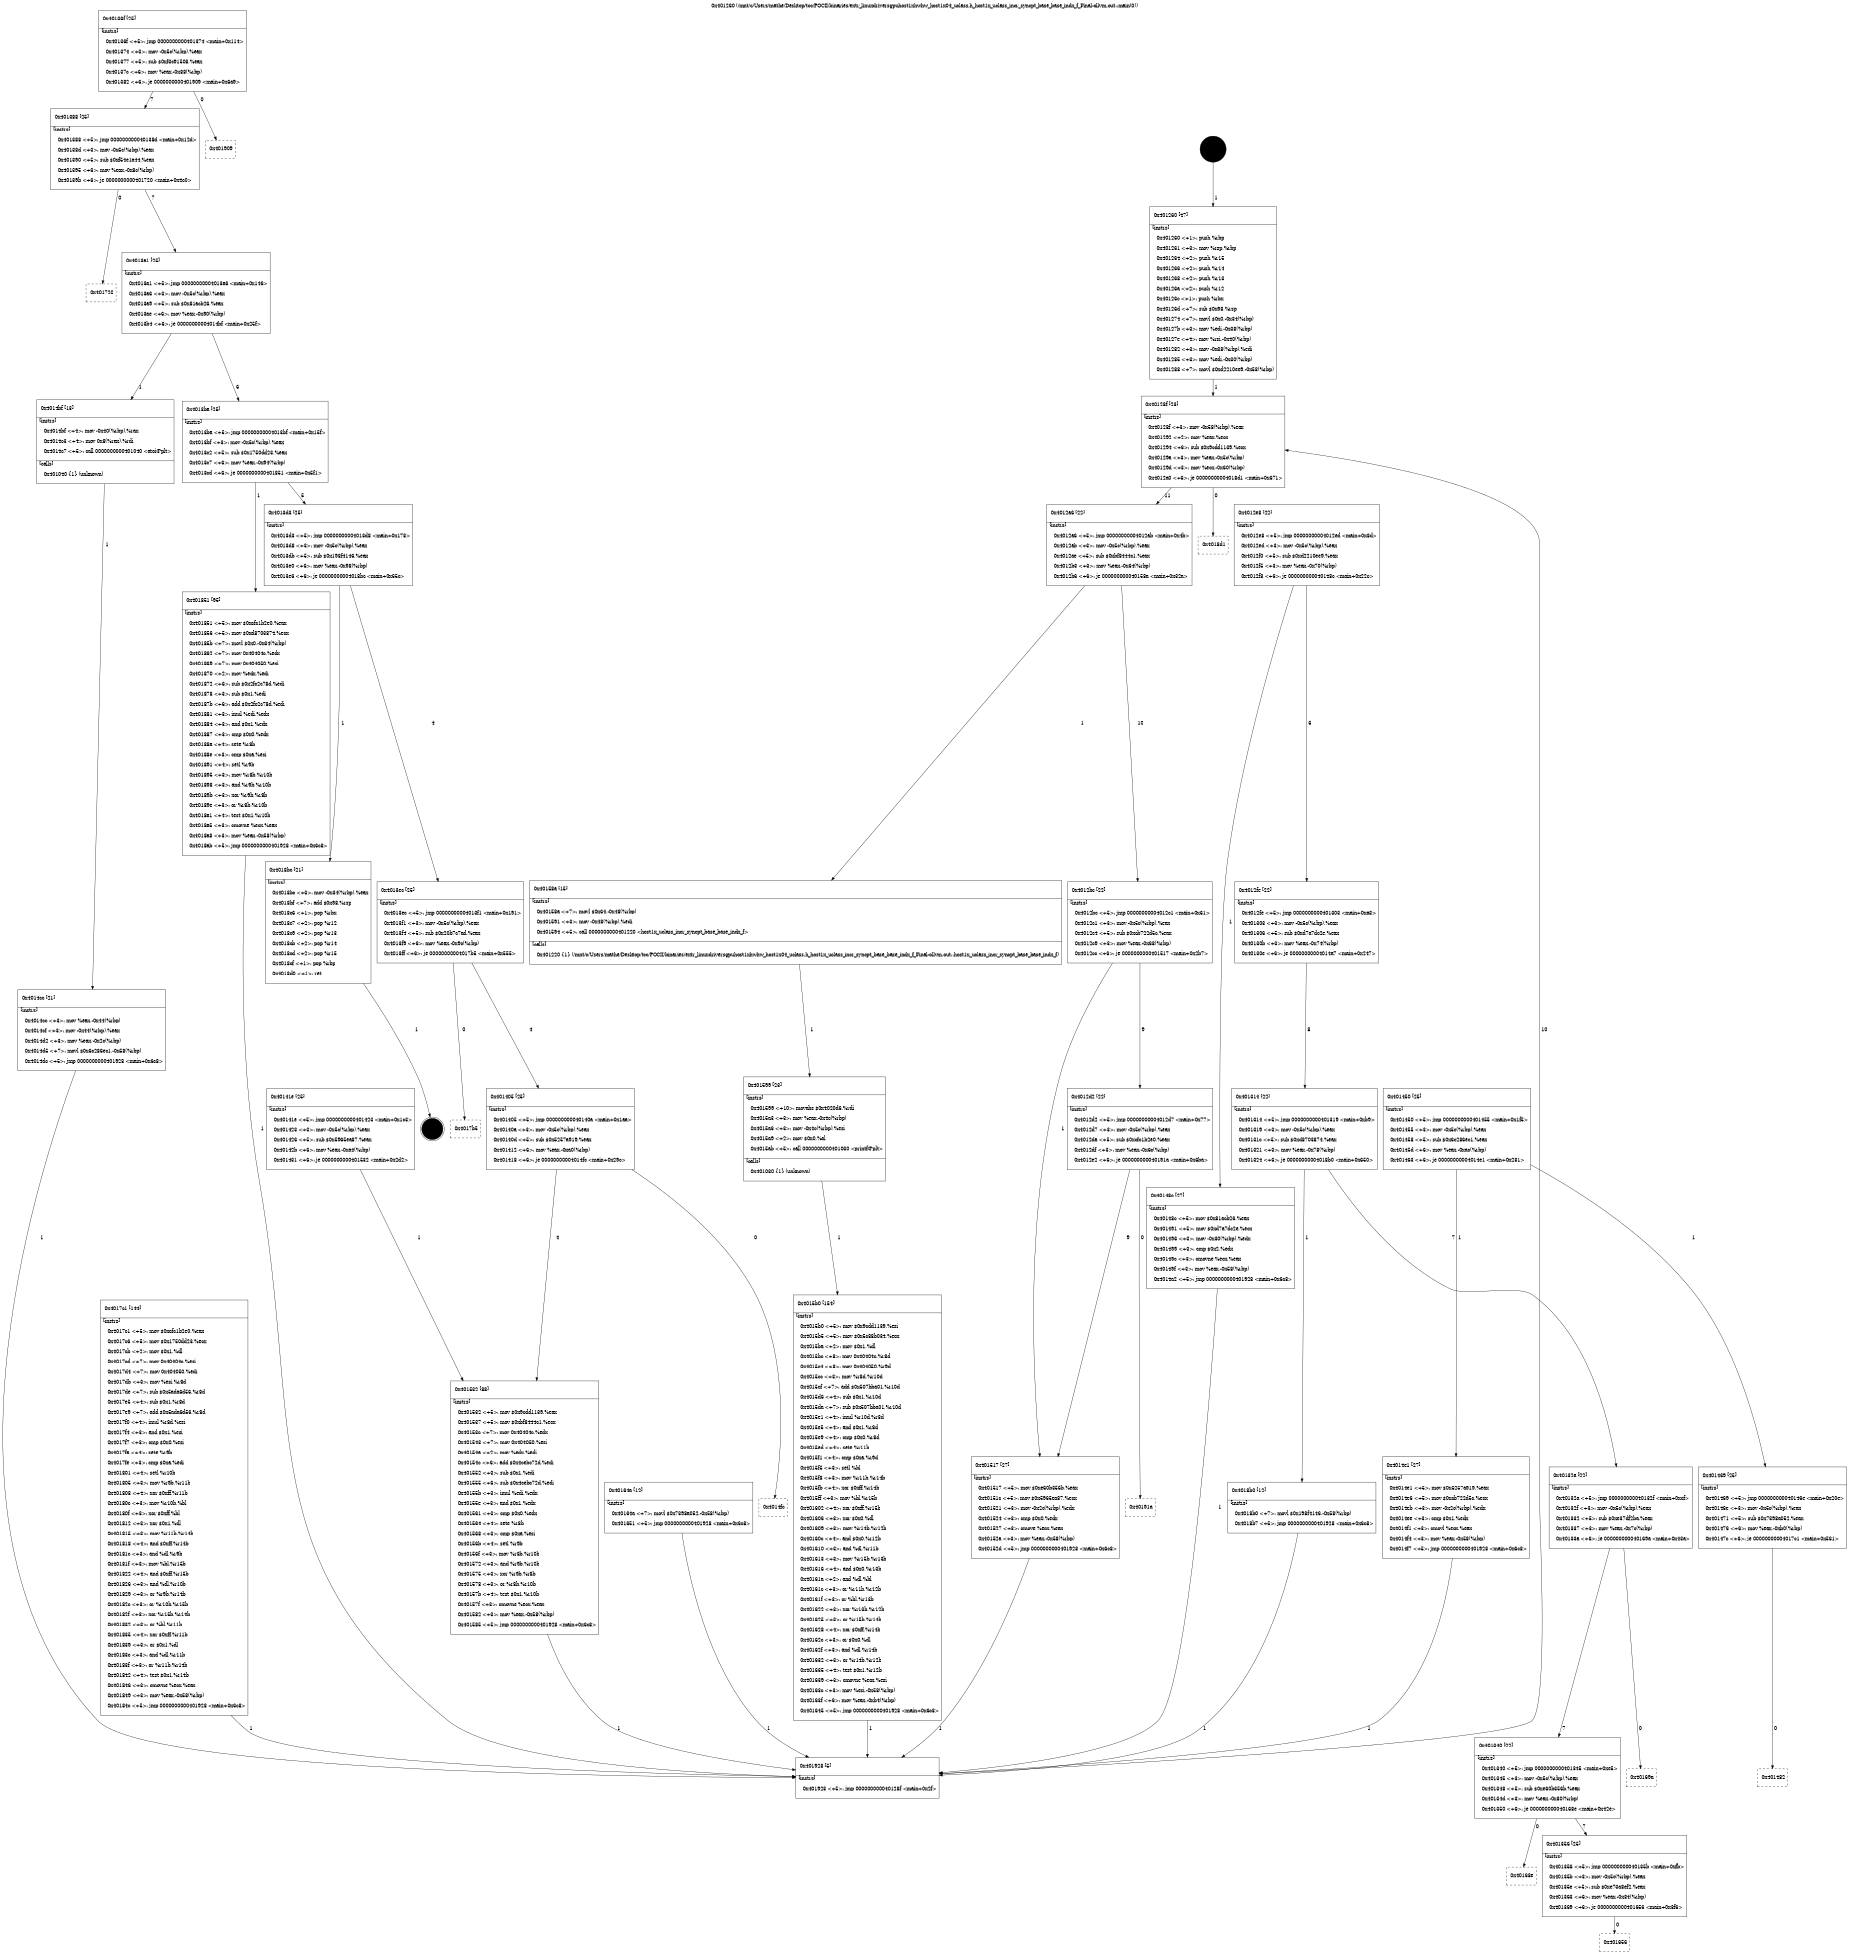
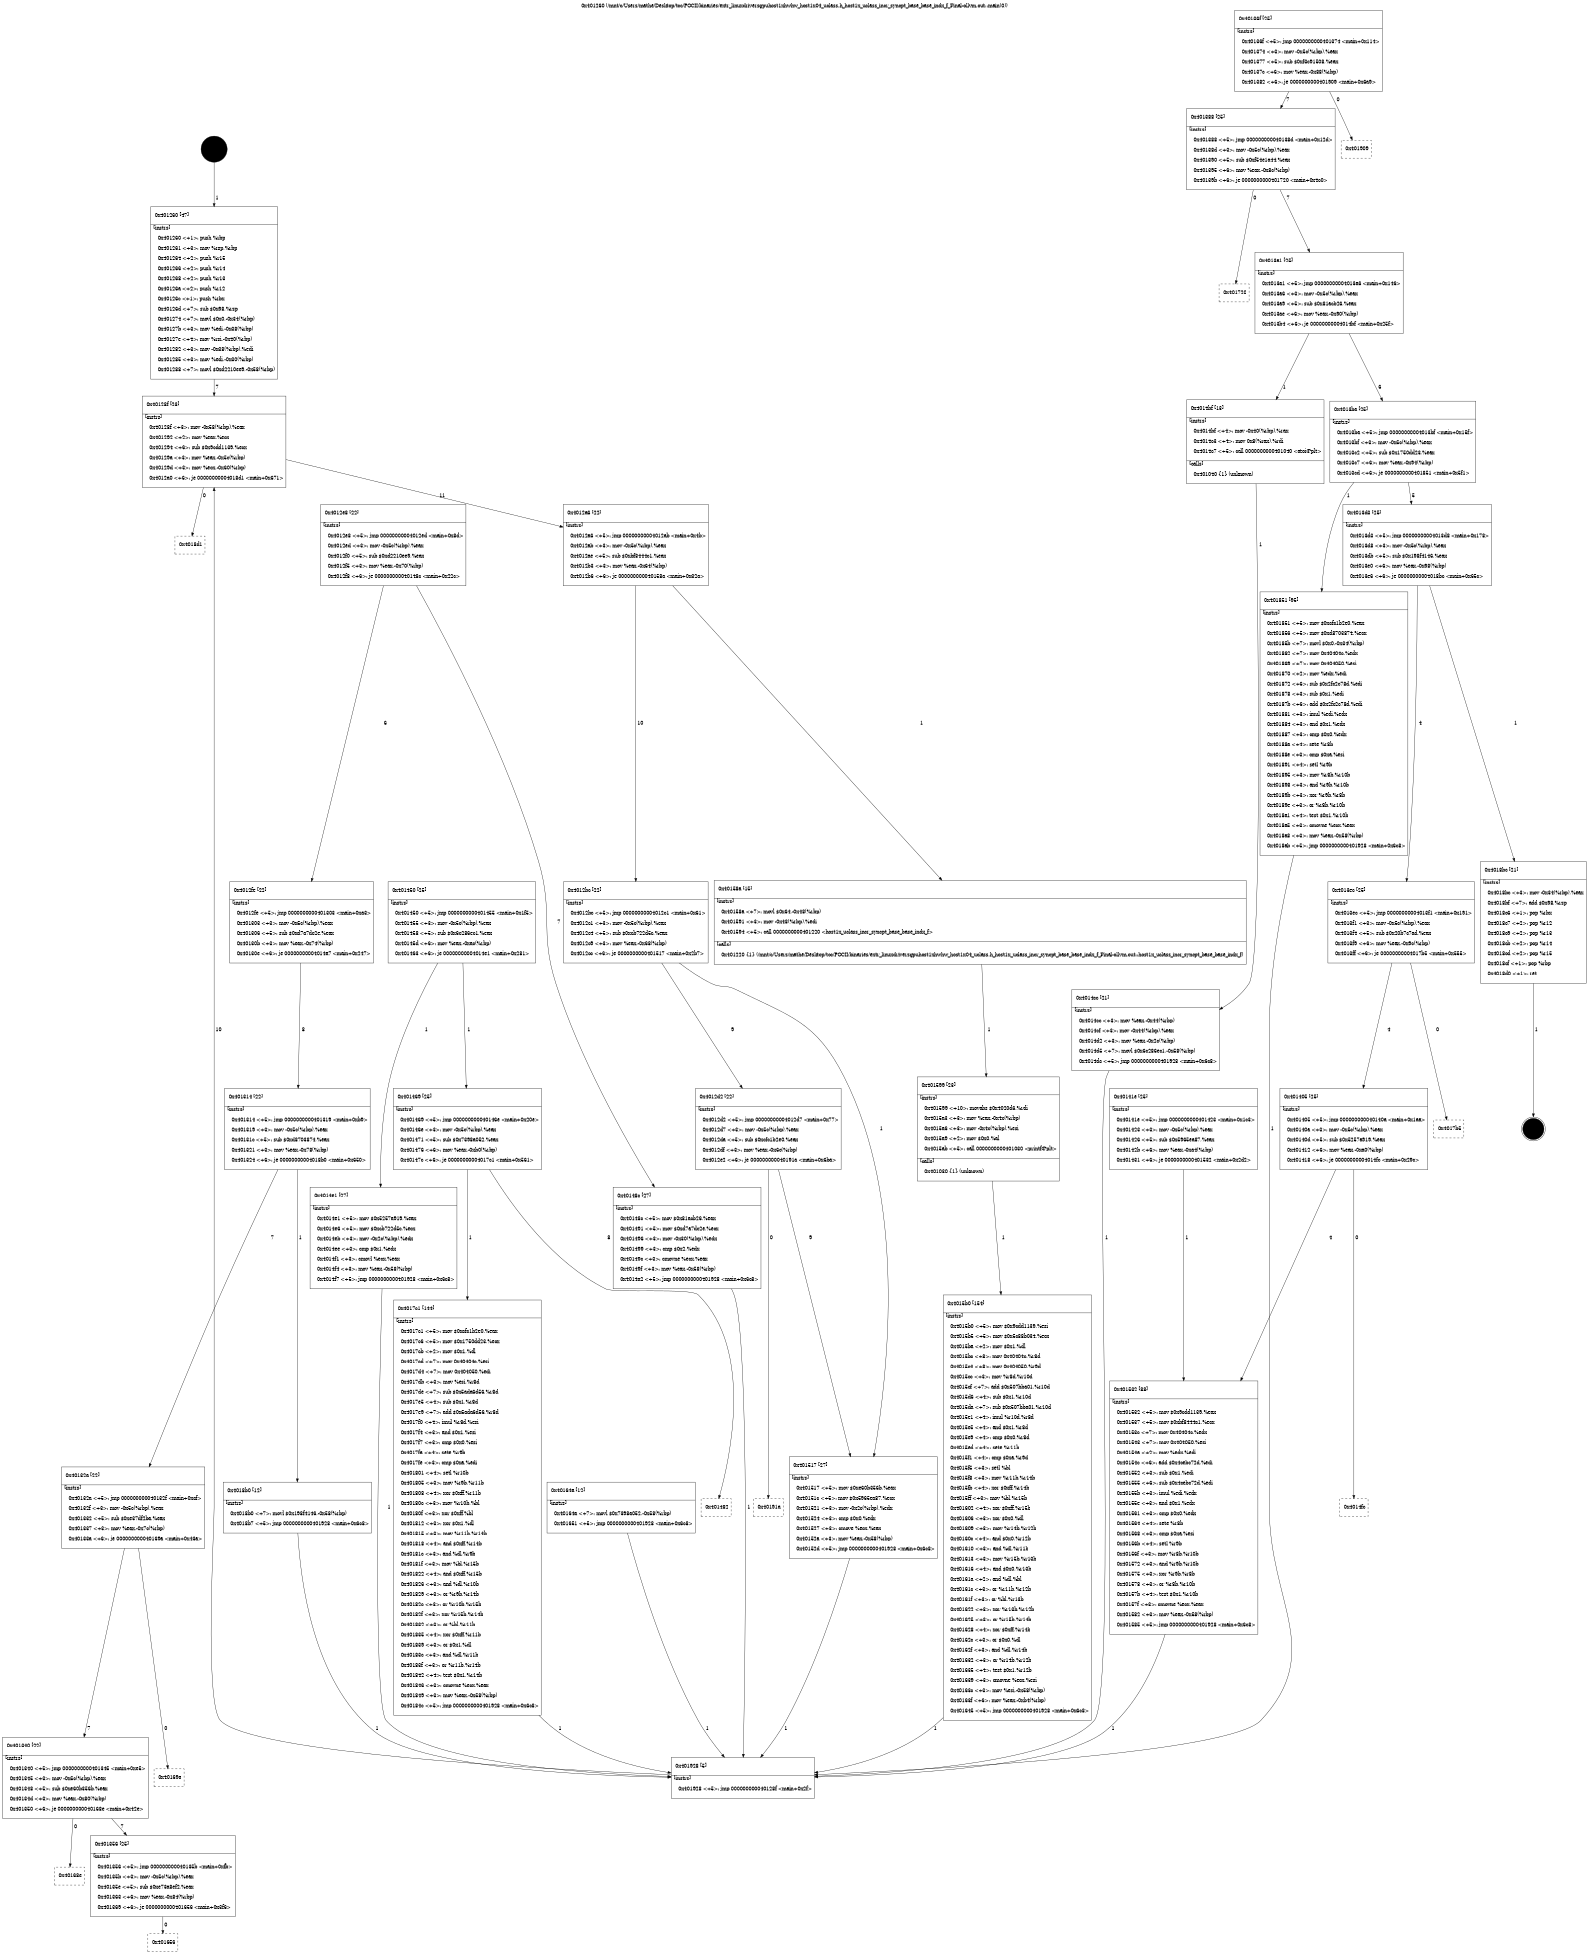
edge "0x401260 [47]" -> "0x40128f [23]": label " 1" -> " 7"
edge "0x4012e8 [22]" -> "0x40148c [27]": label " 1" -> " 7"
edge "0x401469 [25]" -> "0x4017c1 [144]": added, label "1"
edge "0x401469 [25]" -> "0x401482": label " 0" -> " 8"
